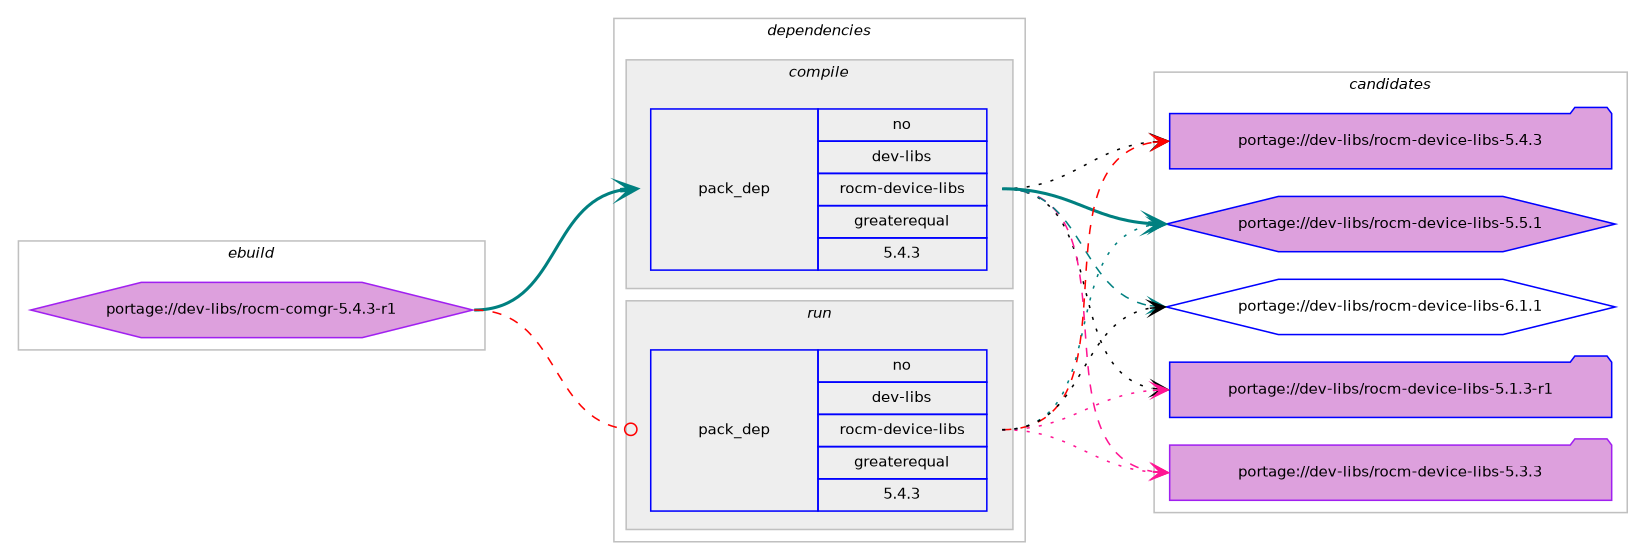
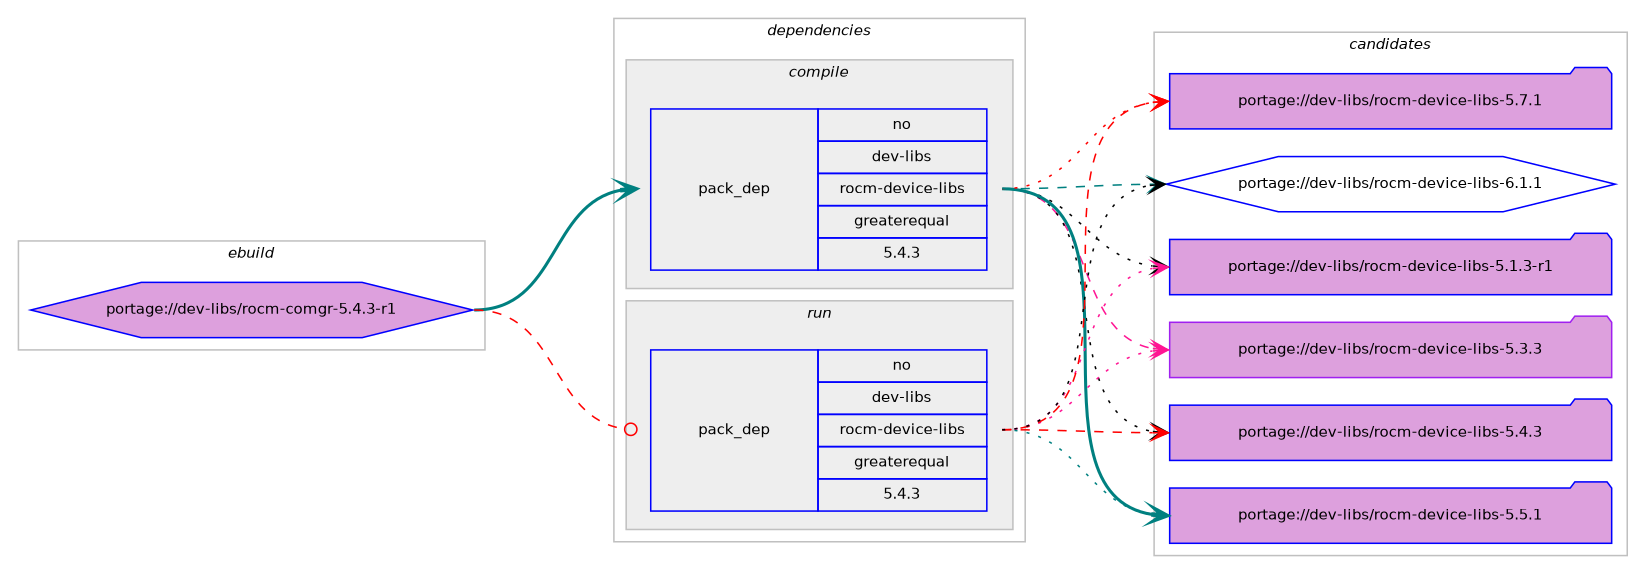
node "portage://dev-libs/rocm-device-libs-5.7.1": added
node "portage://dev-libs/rocm-device-libs-5.5.1": shape hexagon -> folder
node "portage://dev-libs/rocm-comgr-5.4.3-r1": color purple -> blue
